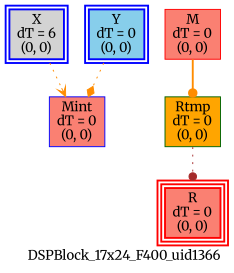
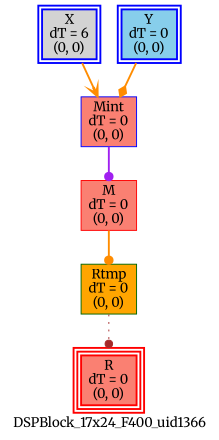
edge "Y dT = 0 (0, 0)" -> "Mint dT = 0 (0, 0)": style dotted -> bold
edge "X dT = 6 (0, 0)" -> "Mint dT = 0 (0, 0)": style dotted -> bold
edge "Mint dT = 0 (0, 0)" -> "M dT = 0 (0, 0)": added
